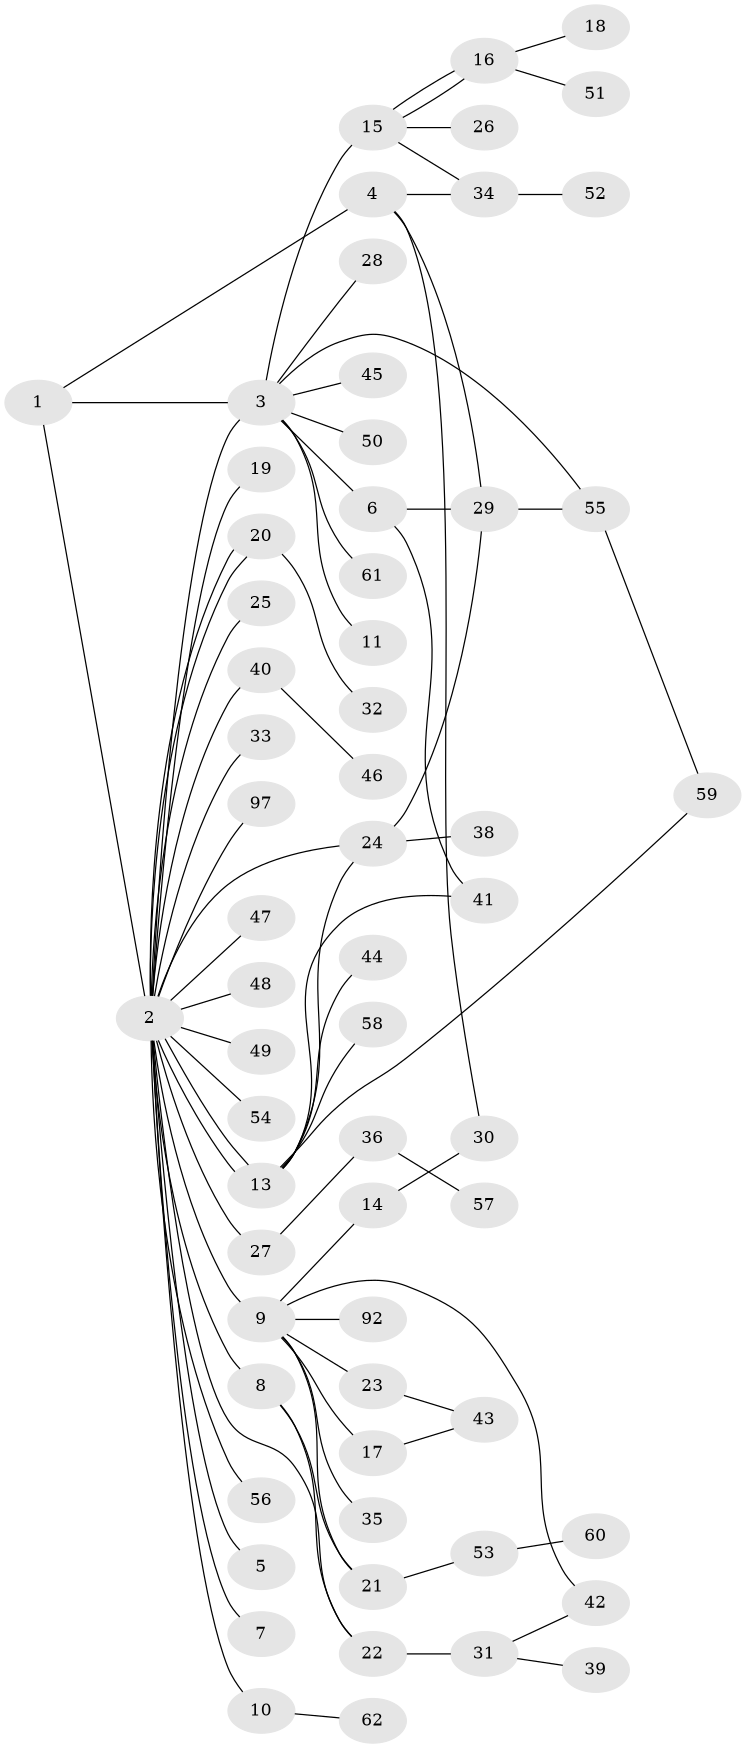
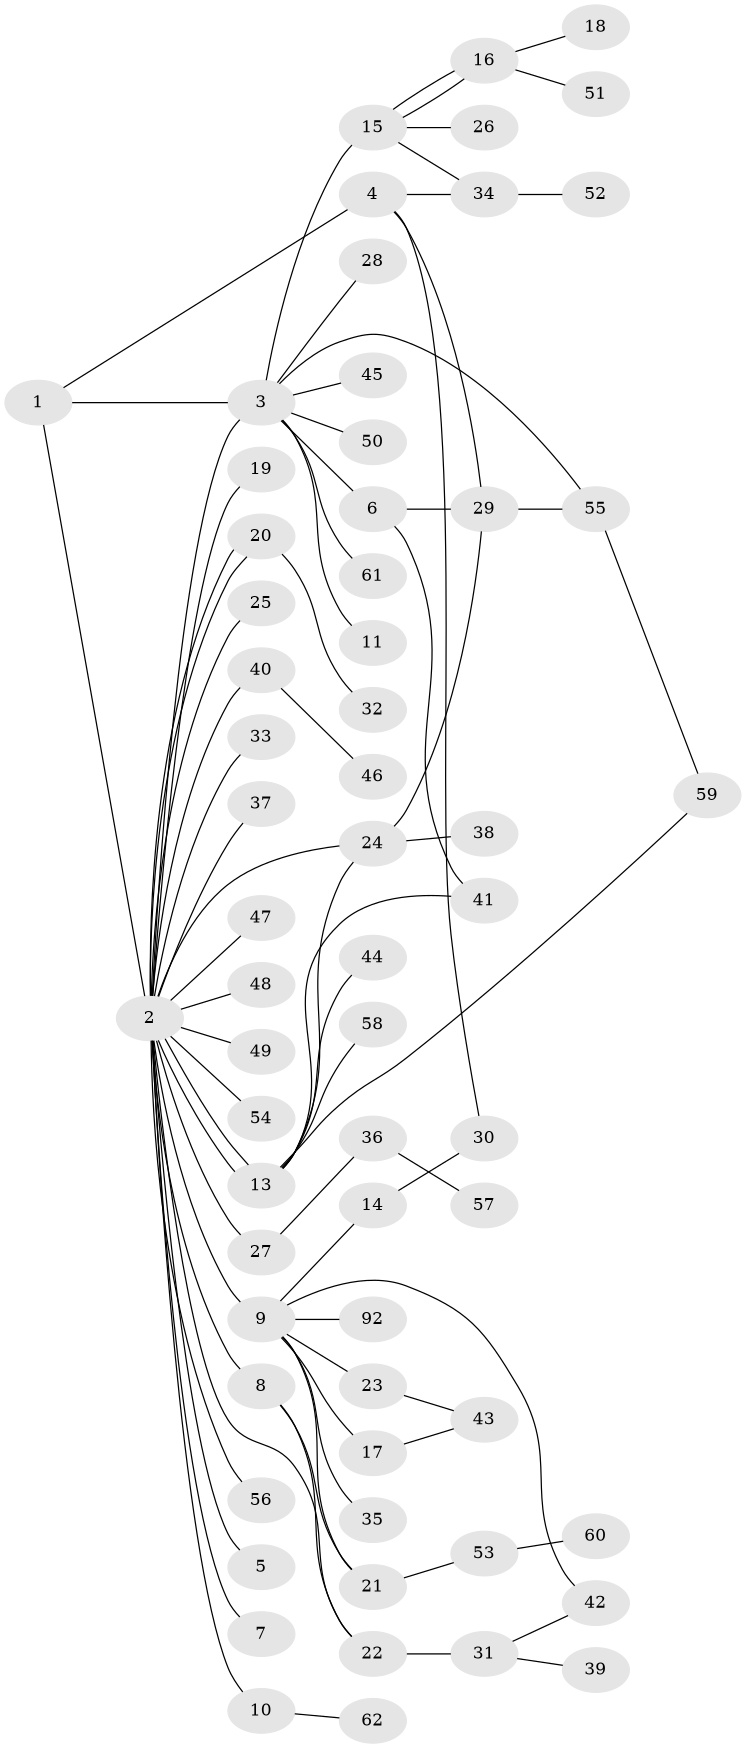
node "97": label "97" -> "37"
